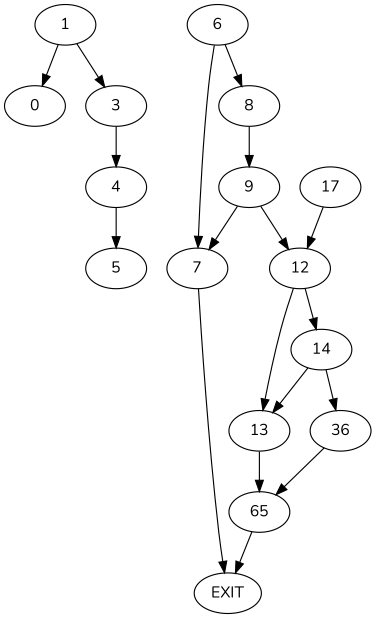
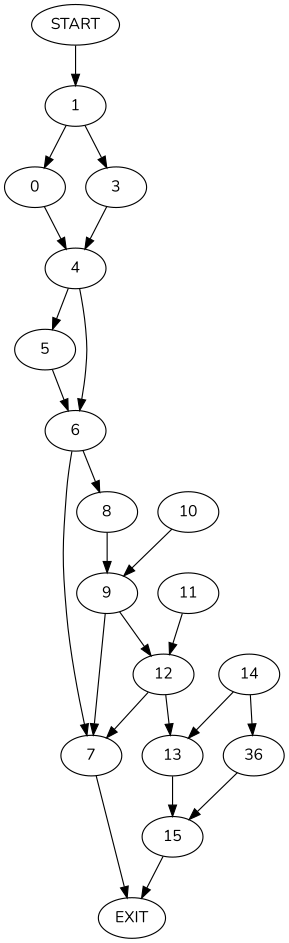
node "START": added
node "17": label "17" -> "11"
edge "0" -> "4": added
edge "12" -> "14": now "12" -> "7"
edge "4" -> "6": added
edge "5" -> "6": added
node "10": added
node "65": label "65" -> "15"
